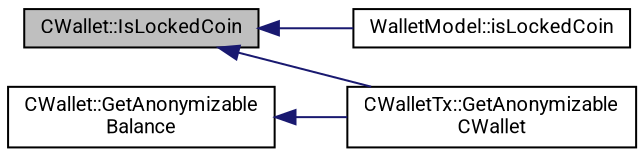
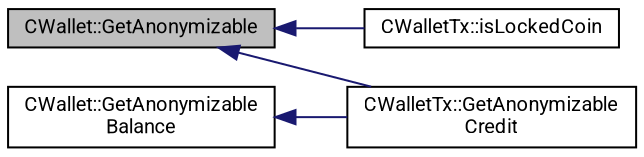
node "CWallet::IsLockedCoin": label "CWallet::IsLockedCoin" -> "CWallet::GetAnonymizable"
node "WalletModel::isLockedCoin": label "WalletModel::isLockedCoin" -> "CWalletTx::isLockedCoin"
node "CWalletTx::GetAnonymizable CWallet": label "CWalletTx::GetAnonymizable CWallet" -> "CWalletTx::GetAnonymizable Credit"
